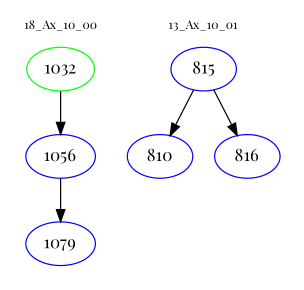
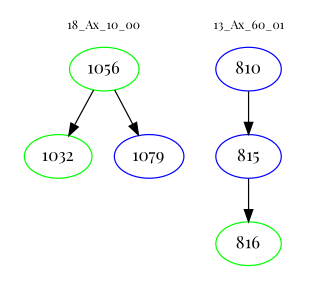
cluster "13_Ax_10_01": label "13_Ax_10_01" -> "13_Ax_60_01"
edge "1032" -> "1056": reversed
edge "815" -> "810": reversed
node "1056": color blue -> green
node "816": color blue -> green
